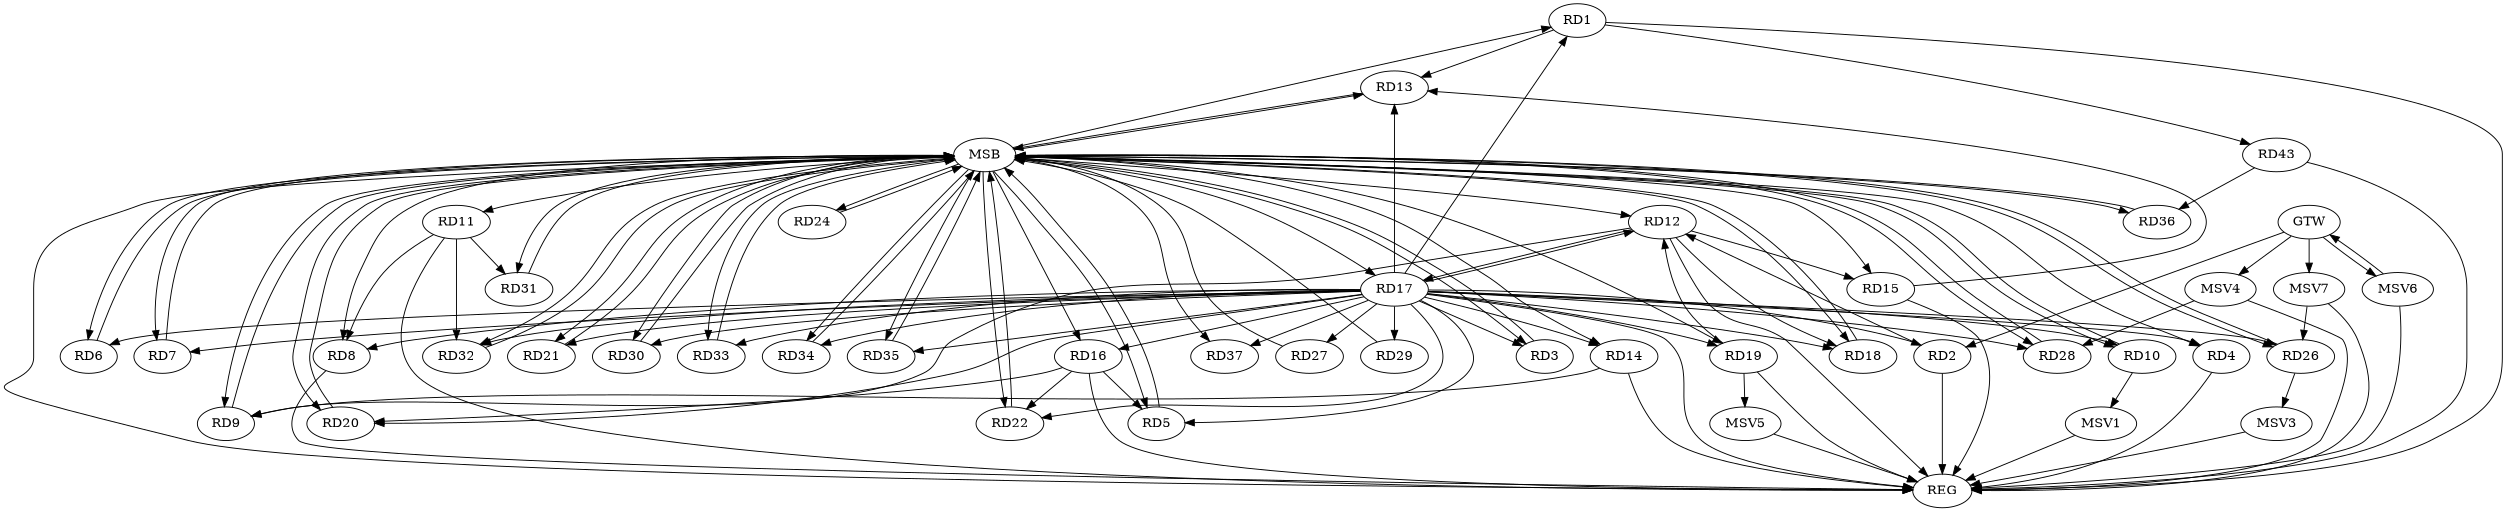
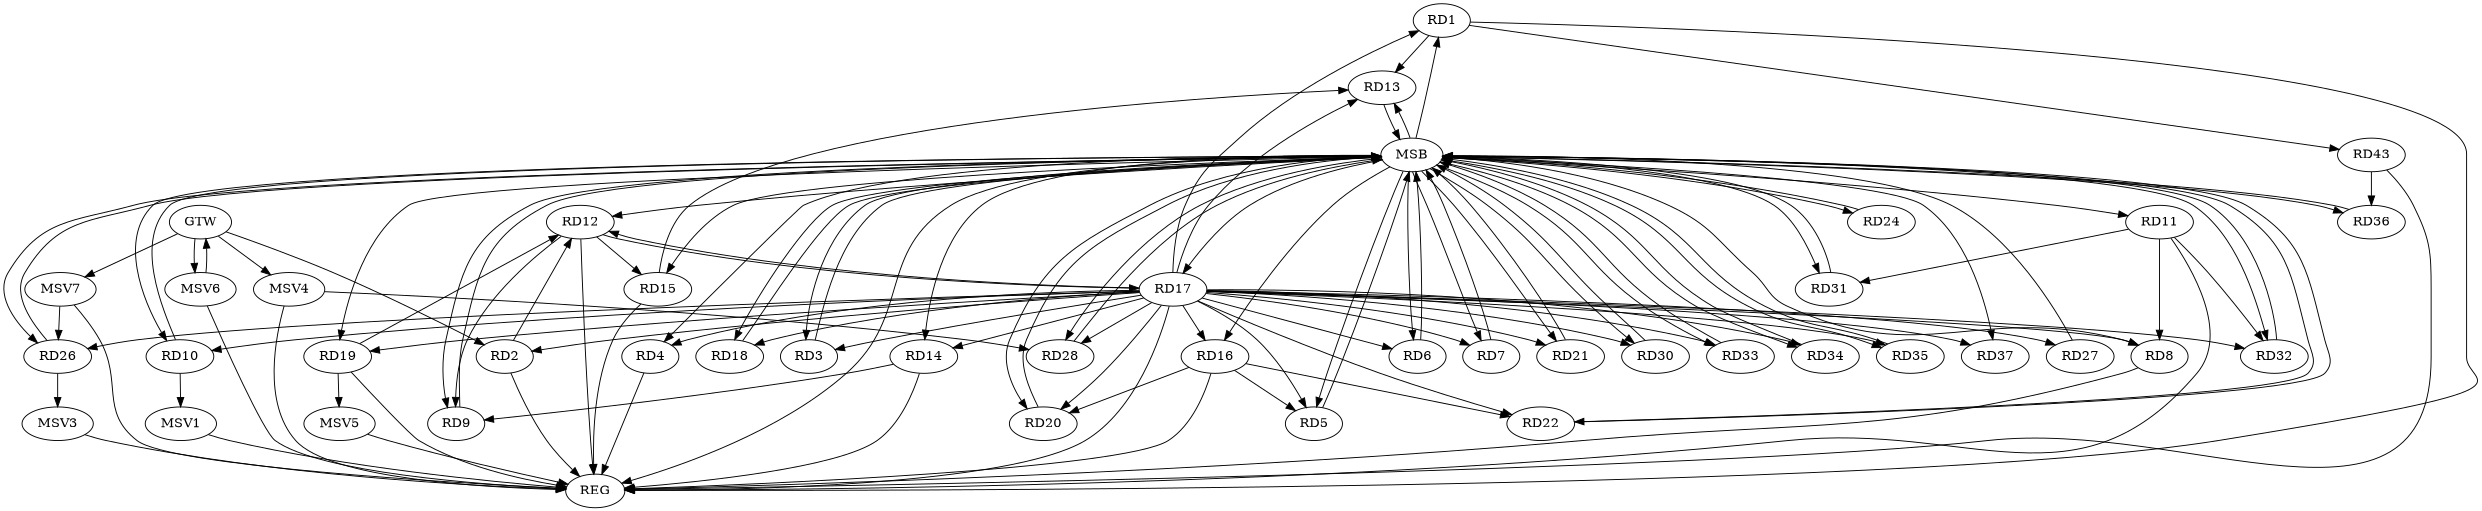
edge "RD12" -> "RD18": removed
node "RD29": removed
